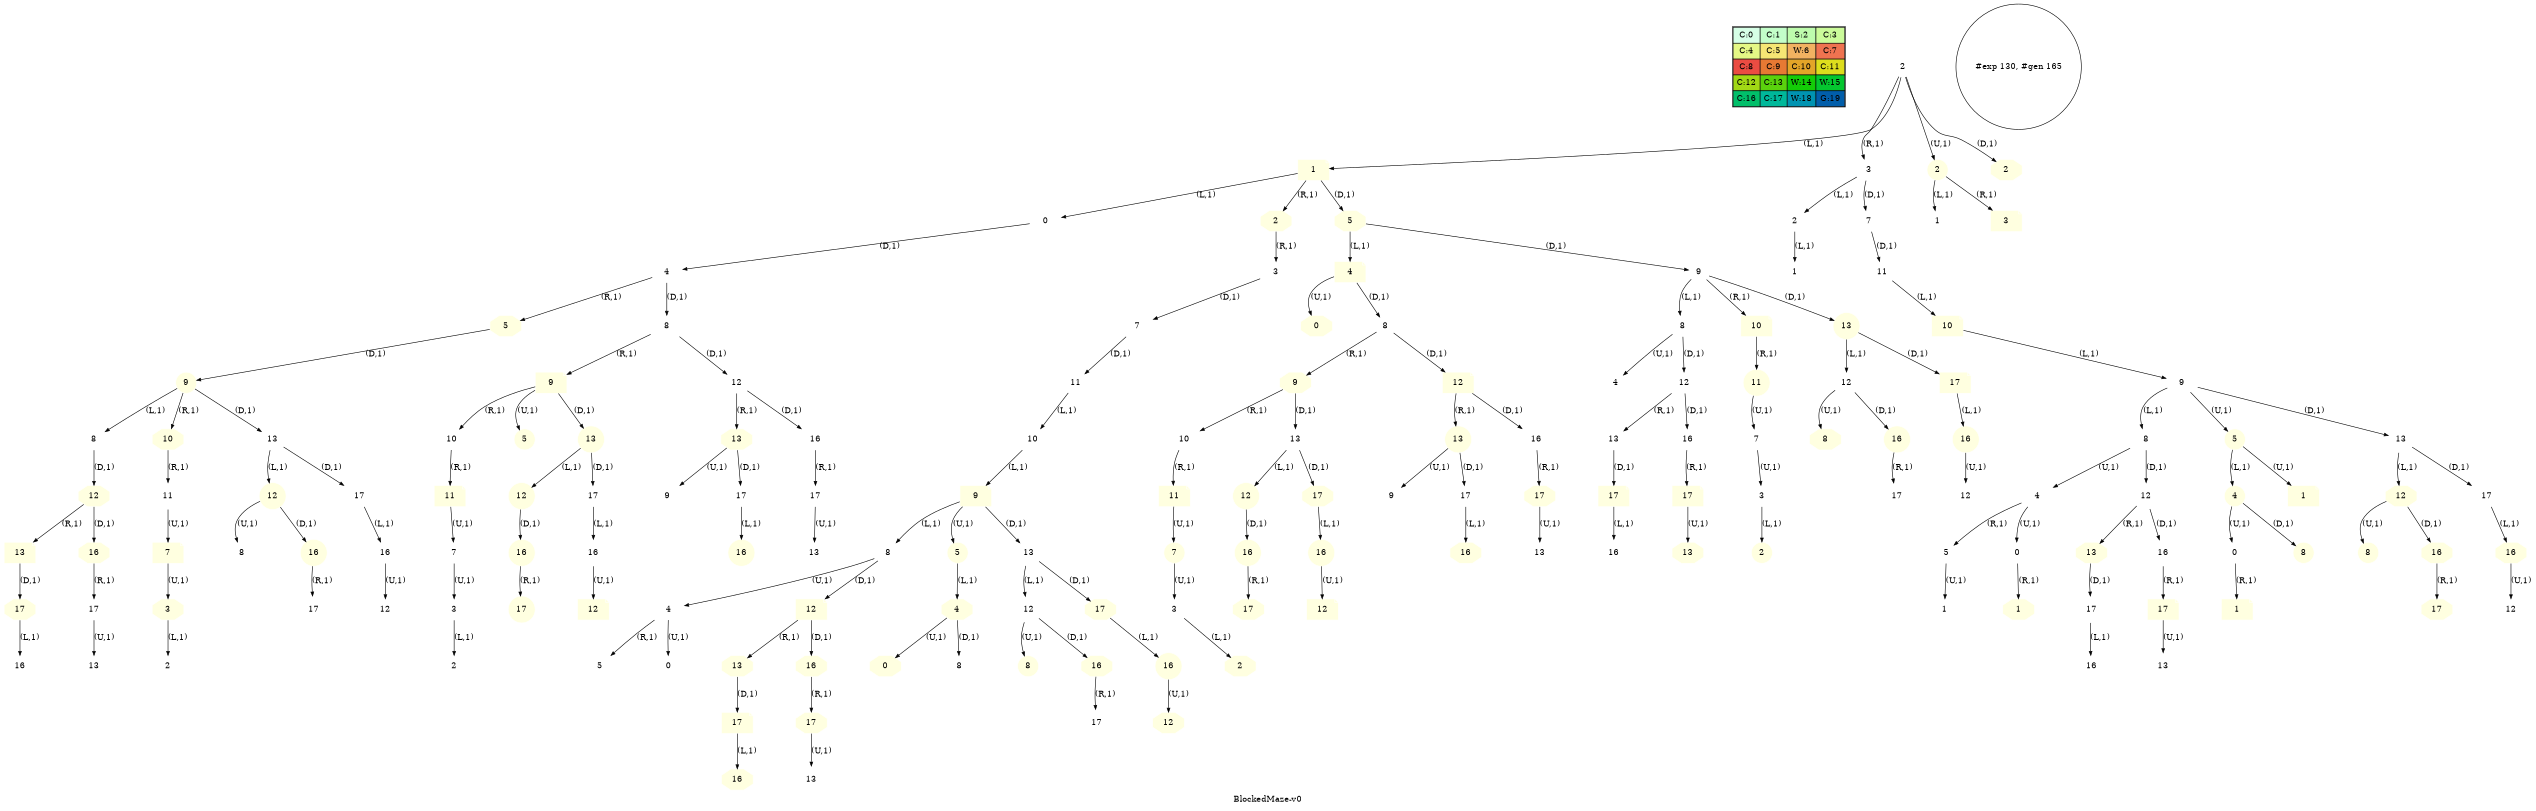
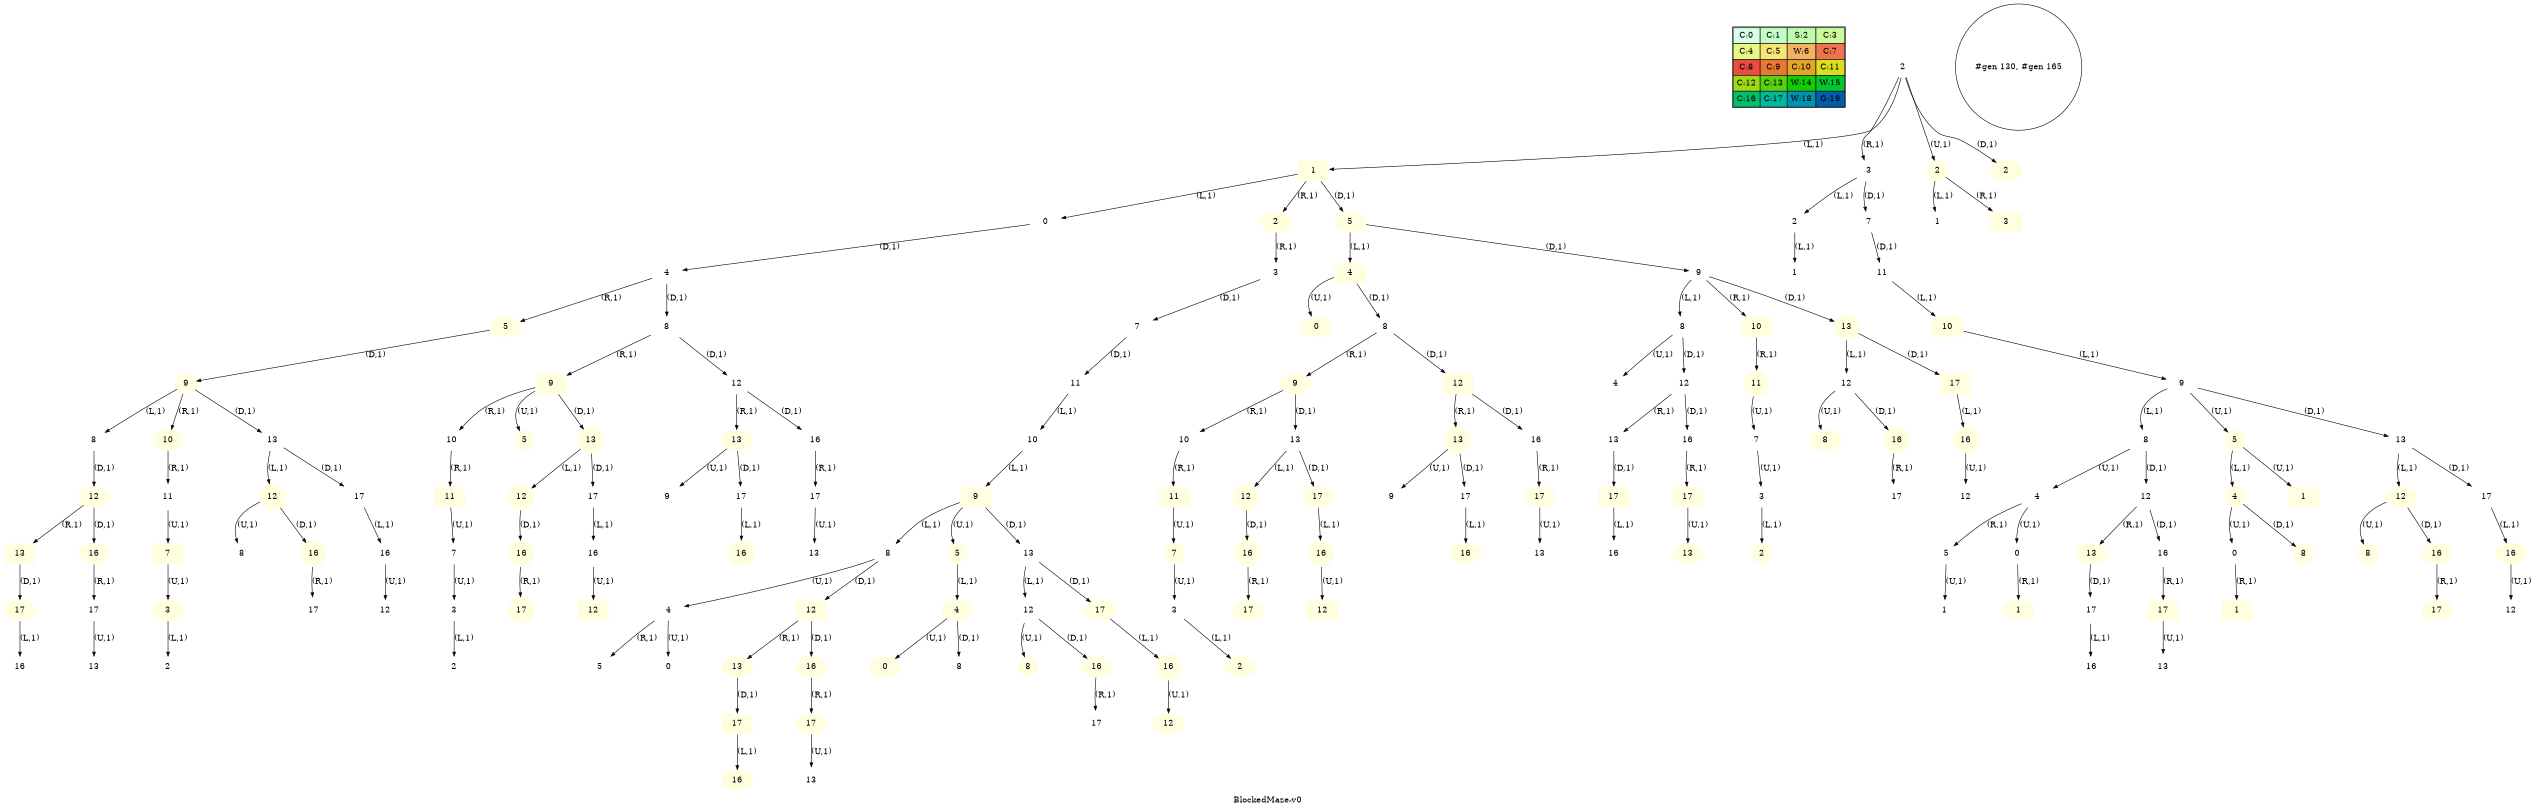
node "#exp 130, #gen 165": label "#exp 130, #gen 165" -> "#gen 130, #gen 165"
